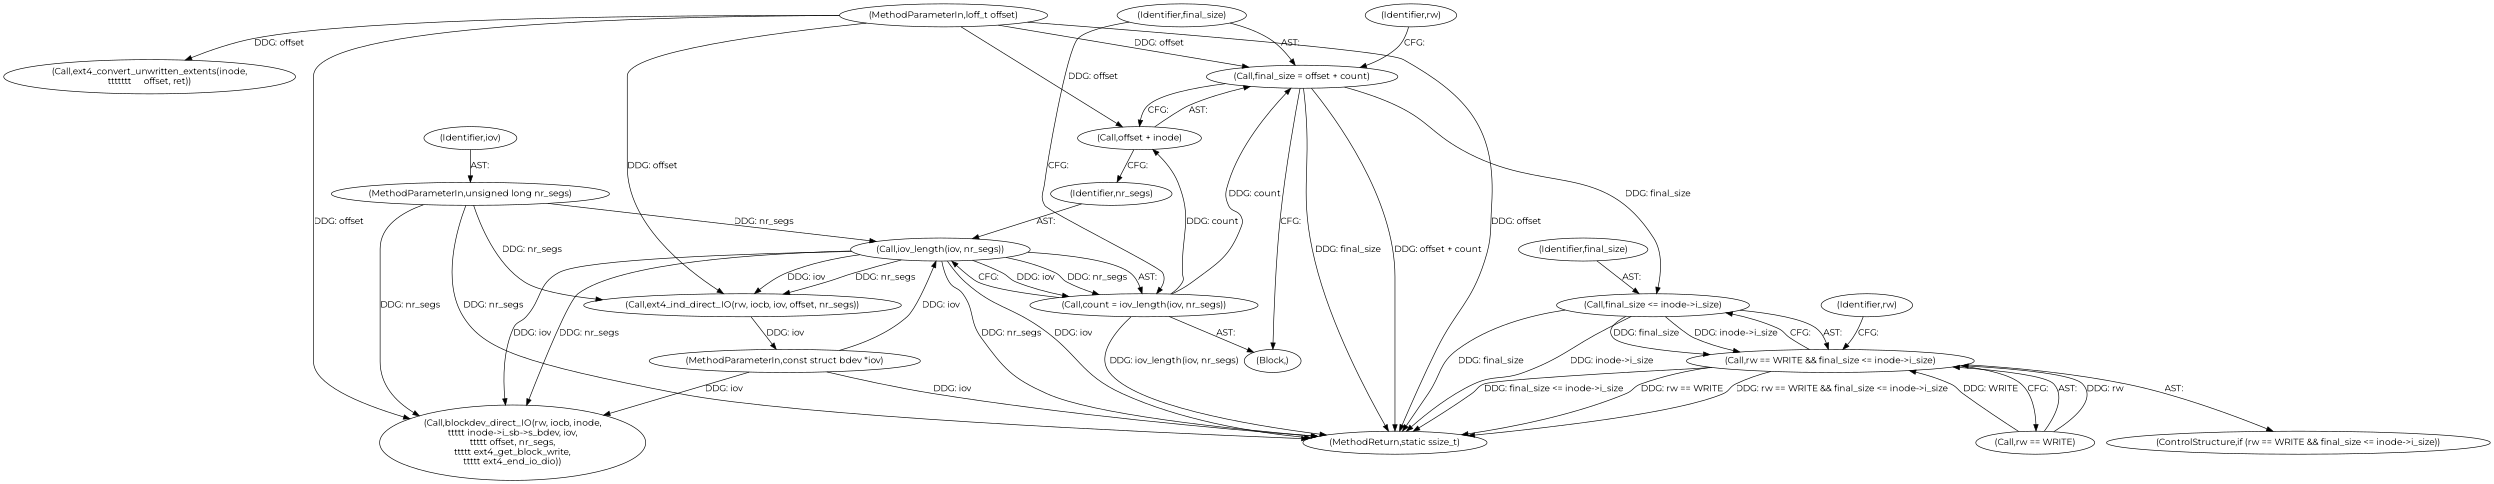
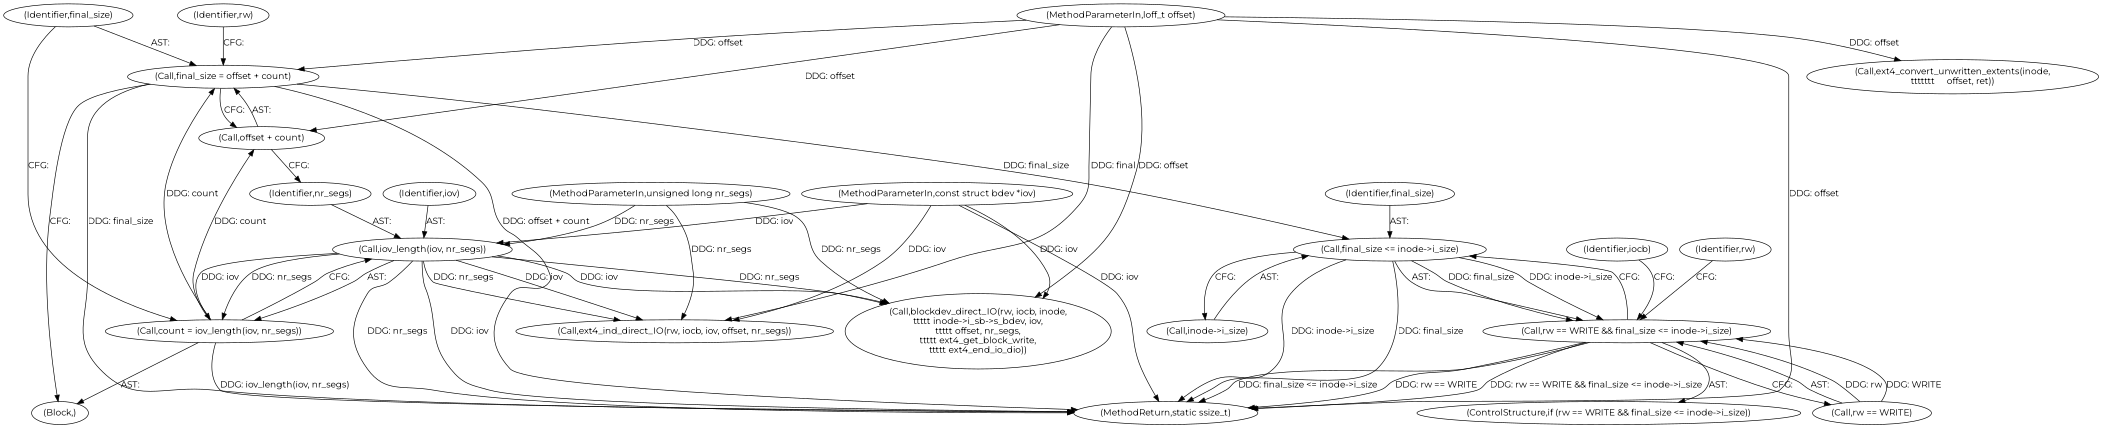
node "(Call,offset + inode)": label "(Call,offset + inode)" -> "(Call,offset + count)"
edge "(Identifier,iov)" -> "(MethodParameterIn,unsigned long nr_segs)": now "(Identifier,iov)" -> "(Call,iov_length(iov, nr_segs))"
edge "(MethodParameterIn,loff_t offset)" -> "(Call,ext4_ind_direct_IO(rw, iocb, iov, offset, nr_segs))": label "DDG: offset" -> "DDG: final"
node "(Identifier,iocb)": added
edge "(Call,ext4_ind_direct_IO(rw, iocb, iov, offset, nr_segs))" -> "(MethodParameterIn,const struct bdev *iov)": reversed
node "(Call,inode->i_size)": added
edge "(MethodParameterIn,unsigned long nr_segs)" -> "(MethodReturn,static ssize_t)": removed, label "DDG: nr_segs"
